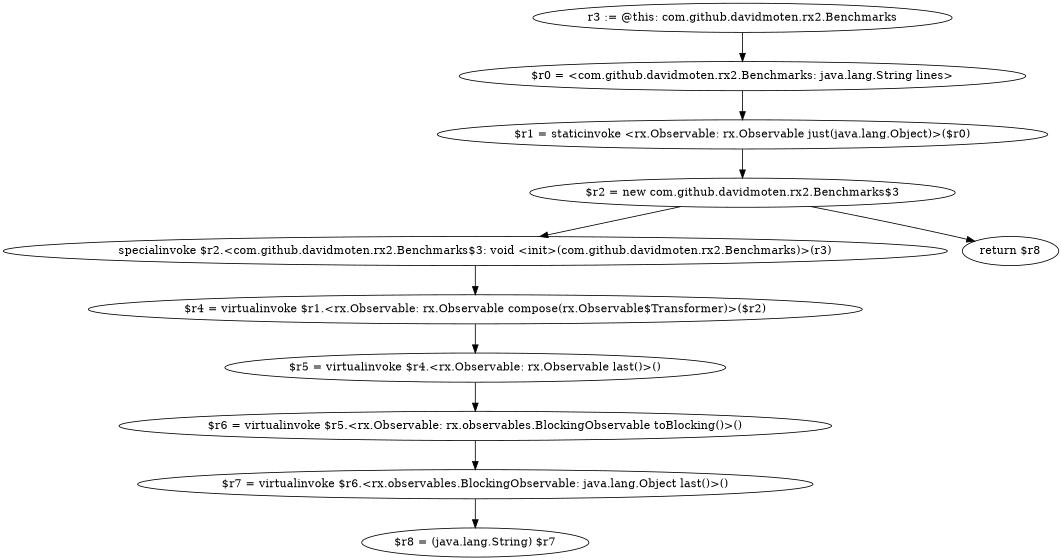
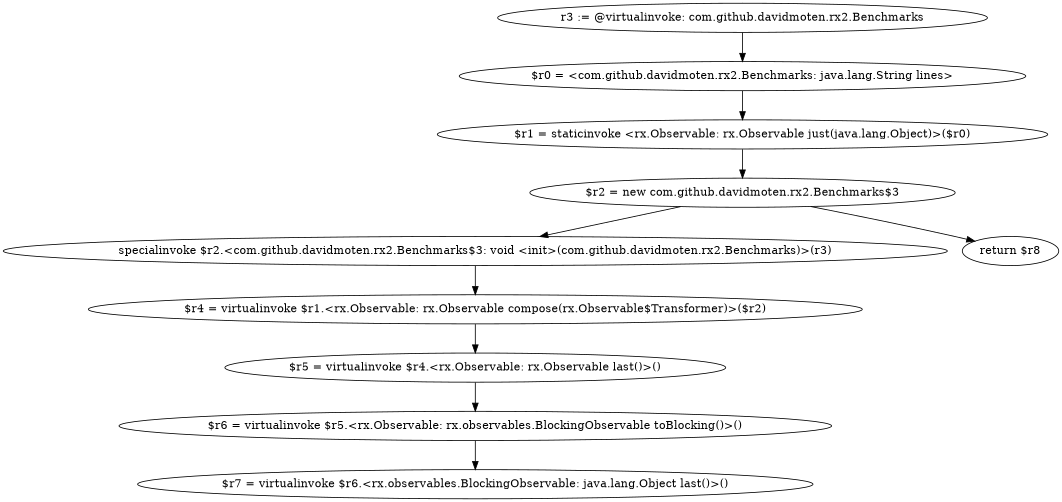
node "r3 := @this: com.github.davidmoten.rx2.Benchmarks": label "r3 := @this: com.github.davidmoten.rx2.Benchmarks" -> "r3 := @virtualinvoke: com.github.davidmoten.rx2.Benchmarks"
node "$r8 = (java.lang.String) $r7": removed
